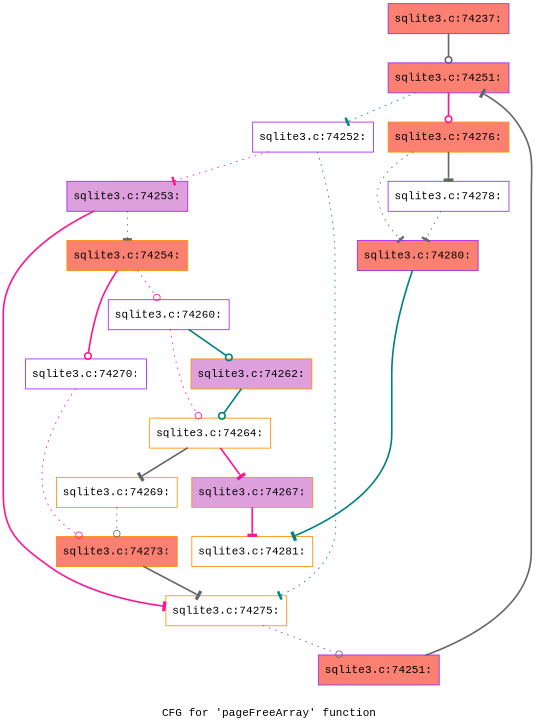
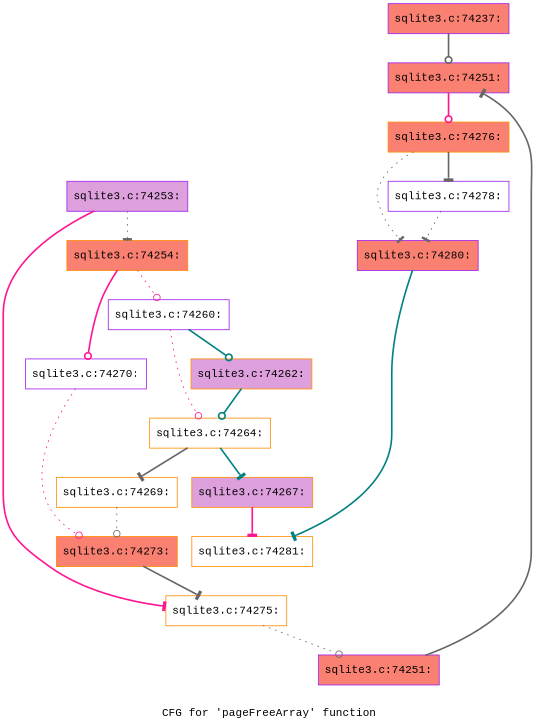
node "sqlite3.c:74252:": removed
edge "sqlite3.c:74264:" -> "sqlite3.c:74267:": color deeppink -> teal
